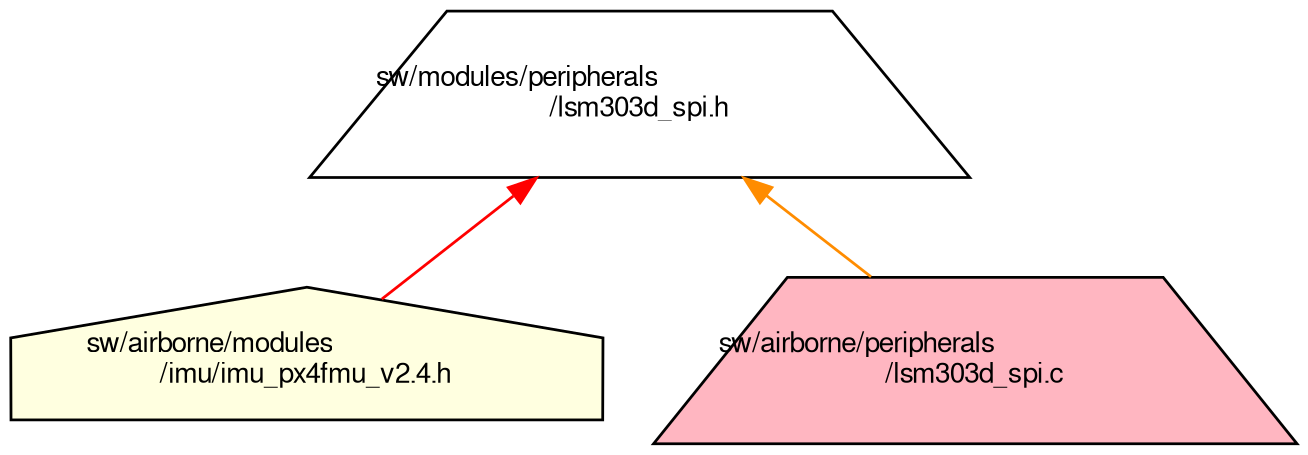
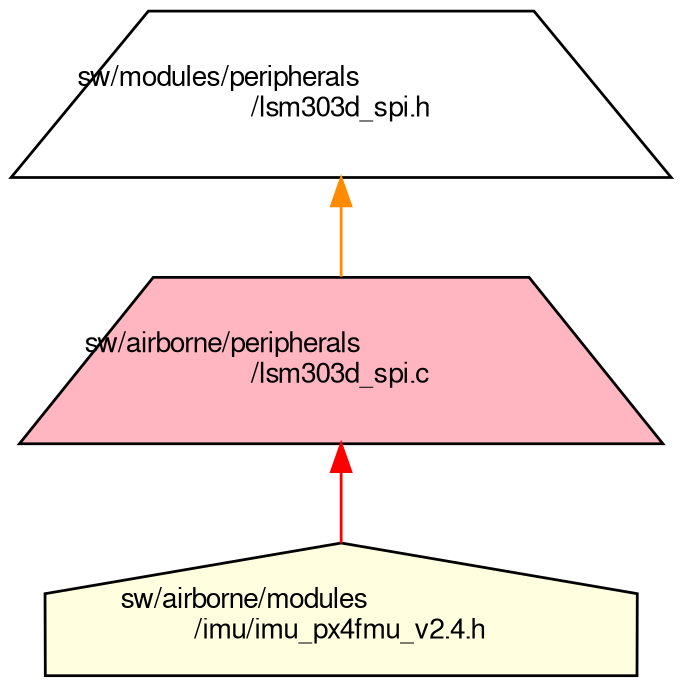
edge "sw/airborne/modules /imu/imu_px4fmu_v2.4.h" -> "sw/modules/peripherals /lsm303d_spi.h": now "sw/airborne/modules /imu/imu_px4fmu_v2.4.h" -> "sw/airborne/peripherals /lsm303d_spi.c"
